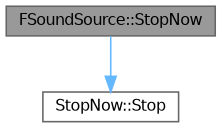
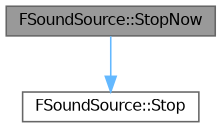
node "StopNow::Stop": label "StopNow::Stop" -> "FSoundSource::Stop"
